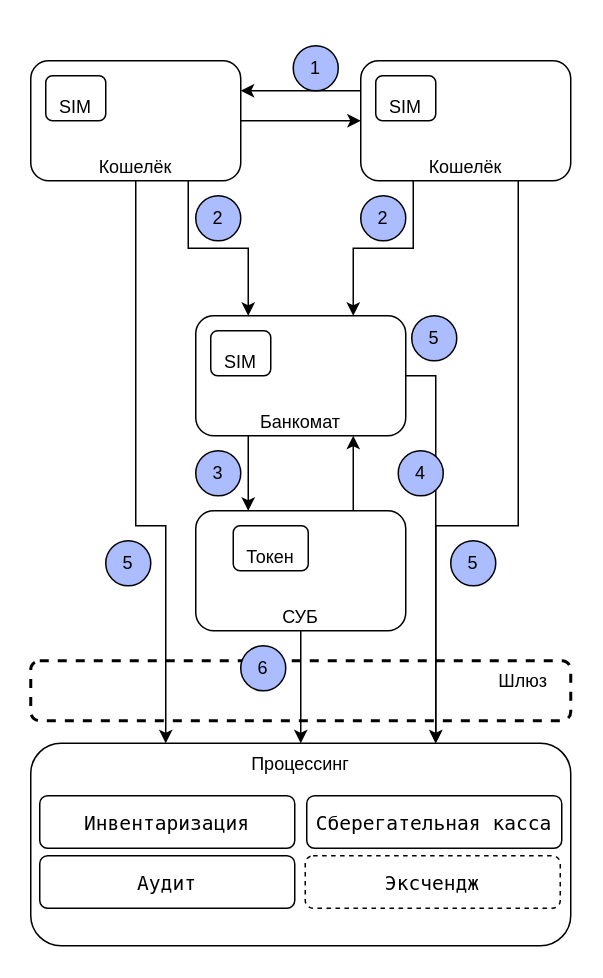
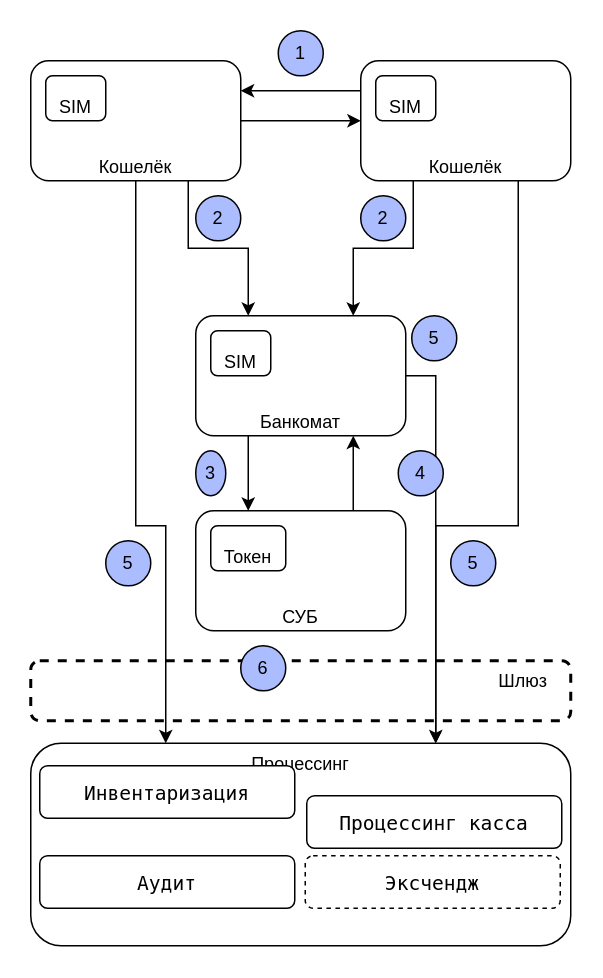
node "1": moved (316, 68) -> (301, 53)
node "3": size 45x45 -> 30x45
node "Токен": moved (271, 548) -> (248, 548)
edge "СУБ" -> "Процессинг": removed
node "Инвентаризация": moved (167, 822) -> (167, 792)
node "Сберегательная касса": label "Сберегательная касса" -> "Процессинг касса"
